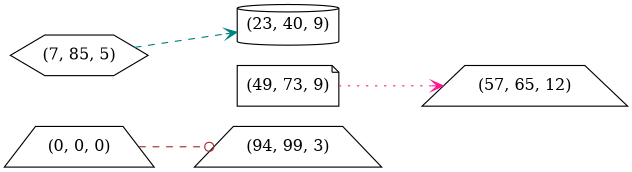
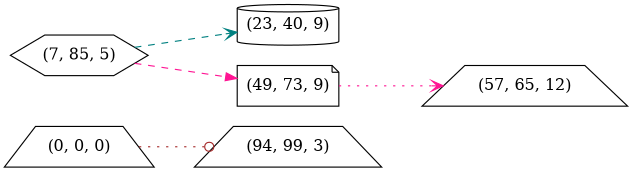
edge "(7, 85, 5)" -> "(49, 73, 9)": added
edge "(0, 0, 0)" -> "(94, 99, 3)": style dashed -> dotted
